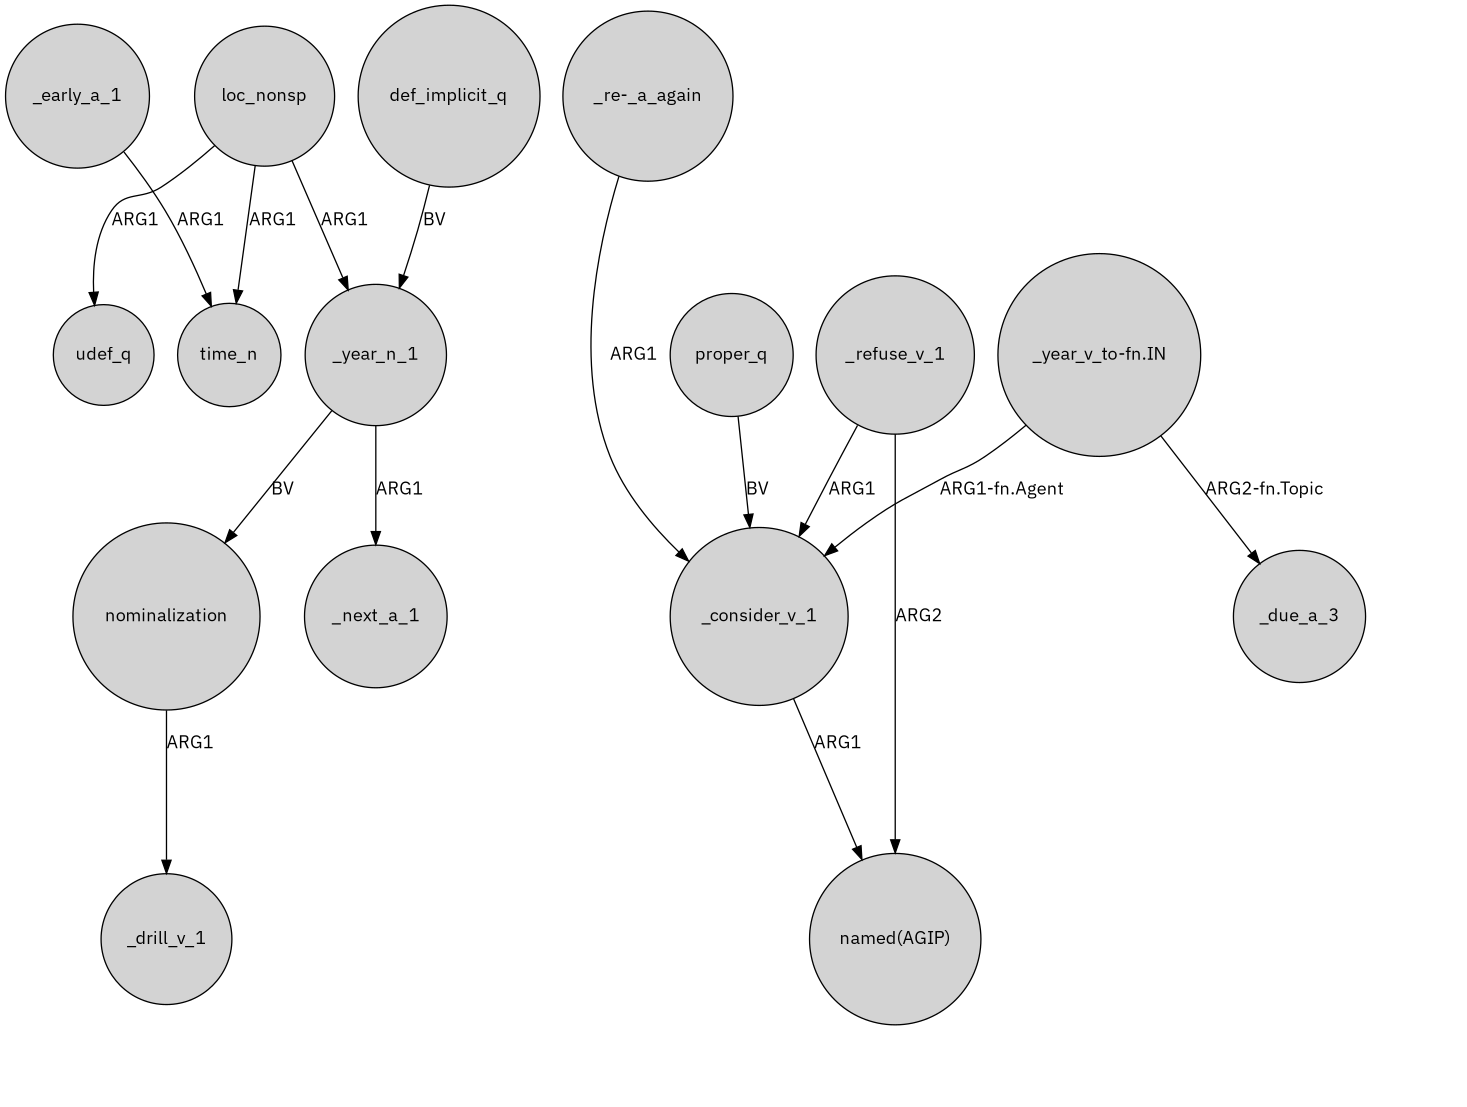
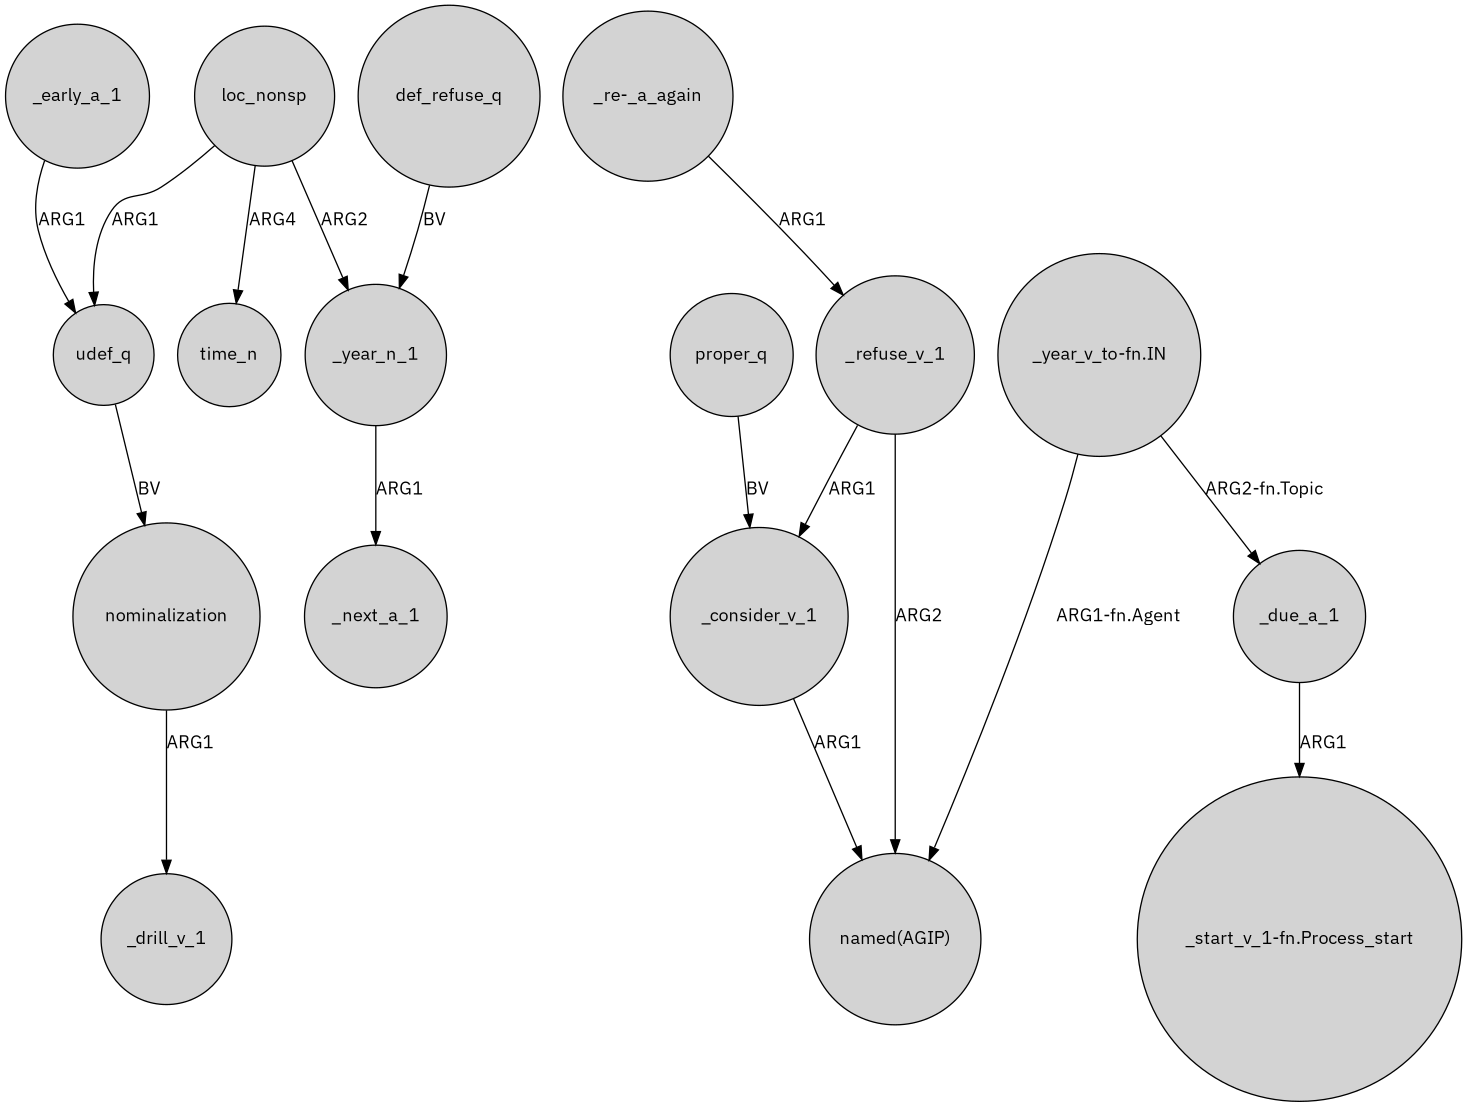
node "def_implicit_q": label "def_implicit_q" -> "def_refuse_q"
edge "_early_a_1" -> "time_n": now "_early_a_1" -> "udef_q"
edge "loc_nonsp" -> "time_n": label "ARG1" -> "ARG4"
edge "loc_nonsp" -> "_year_n_1": label "ARG1" -> "ARG2"
edge "_re-_a_again" -> "_consider_v_1": now "_re-_a_again" -> "_refuse_v_1"
edge "_year_n_1" -> "nominalization": now "udef_q" -> "nominalization"
edge "_year_v_to-fn.IN" -> "_consider_v_1": now "_year_v_to-fn.IN" -> "named(AGIP)"
node "_due_a_3": label "_due_a_3" -> "_due_a_1"
node "_start_v_1-fn.Process_start": added
